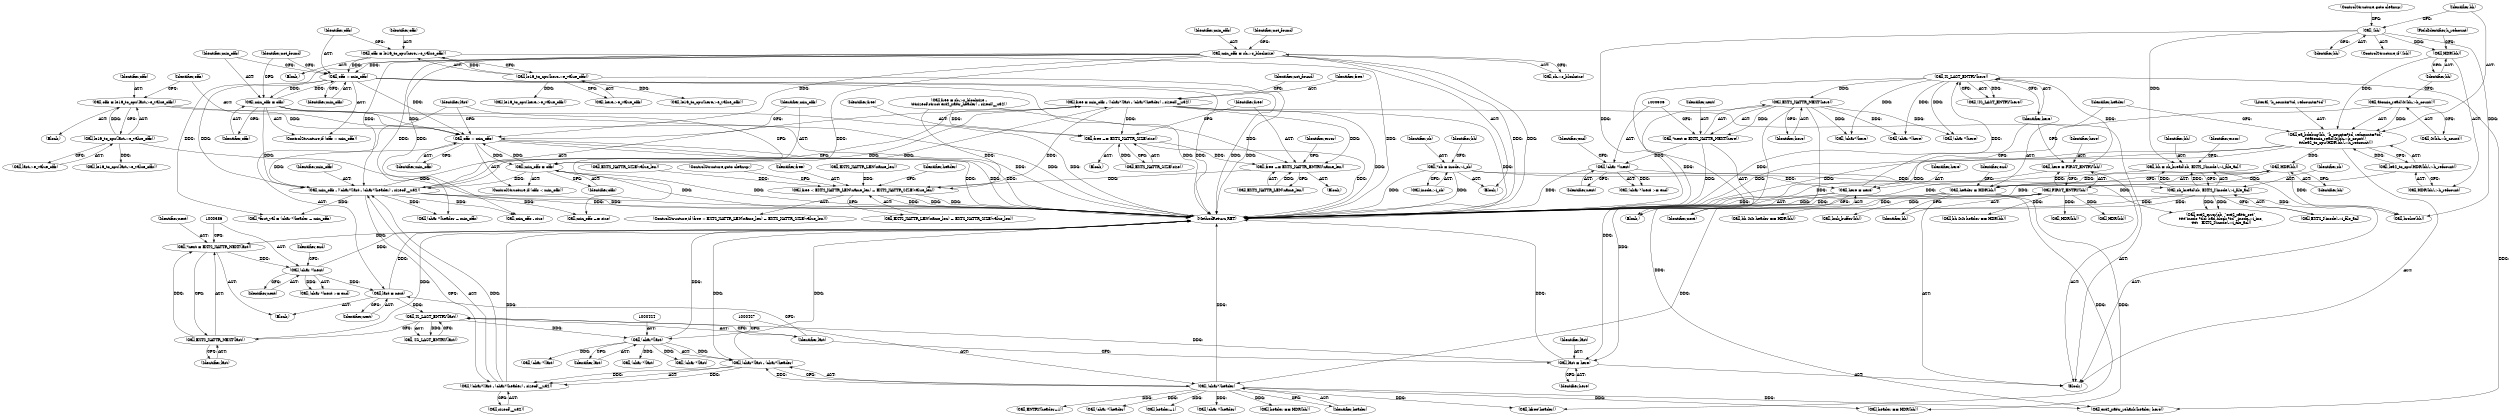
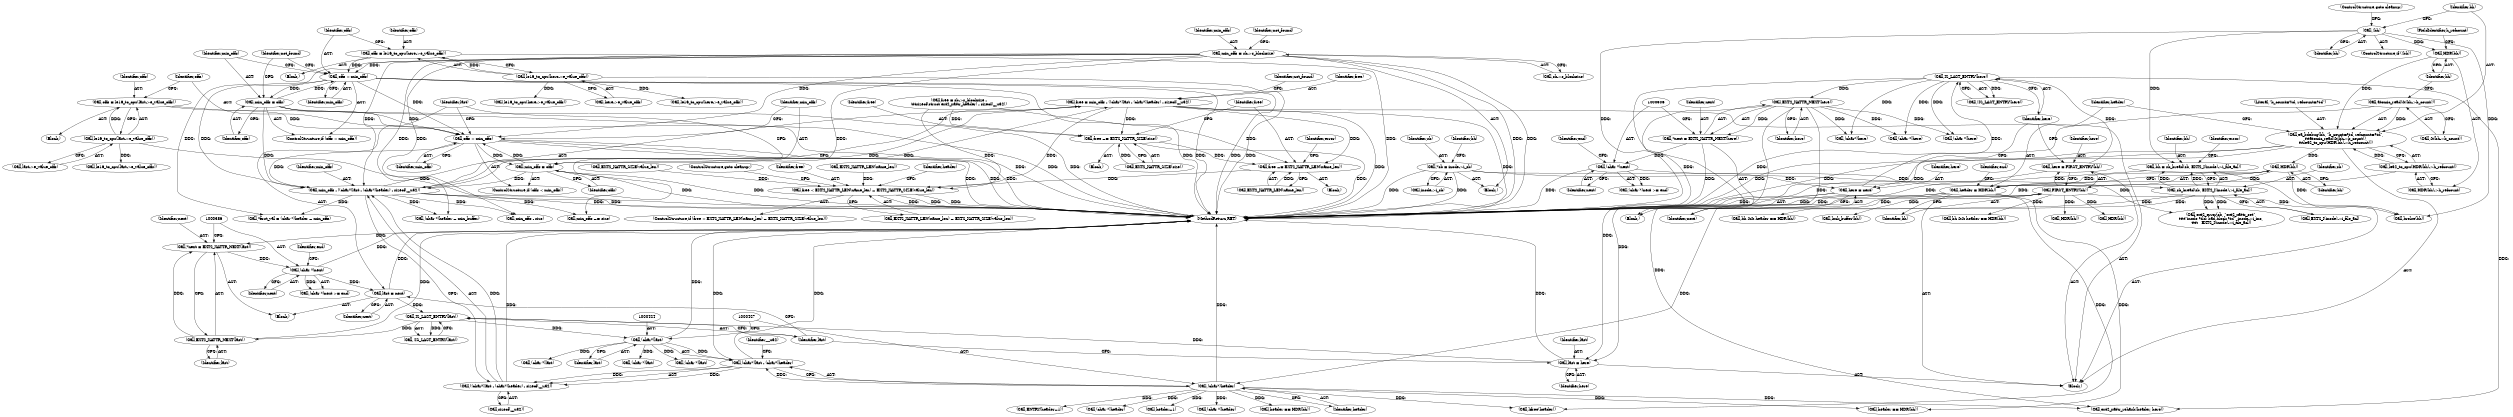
node "(Call,free += EXT2_XATTR_ENTRY(name_len))": label "(Call,free += EXT2_XATTR_ENTRY(name_len))" -> "(Call,free += EXT2_XATTR_LEN(name_len))"
node "(Call,(char *)header + min_offs)": label "(Call,(char *)header + min_offs)" -> "(Call,(char *)header + min_buffer)"
edge "(Call,IS_LAST_ENTRY(last))" -> "(Call,EXT2_XATTR_NEXT(last))": label "CFG: " -> "DDG: "
node "(Identifier,__u32)": added
